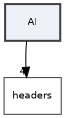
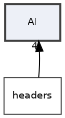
edge "AI" -> "headers": reversed
